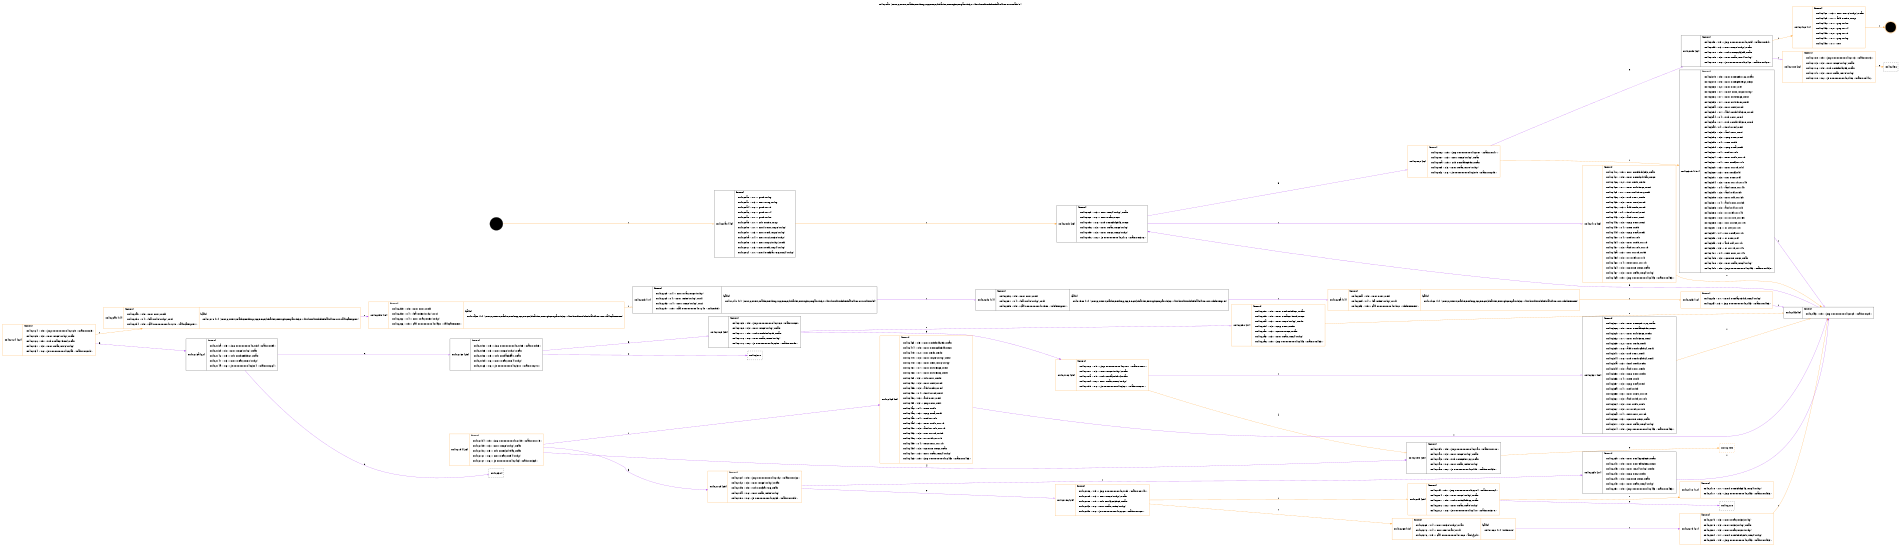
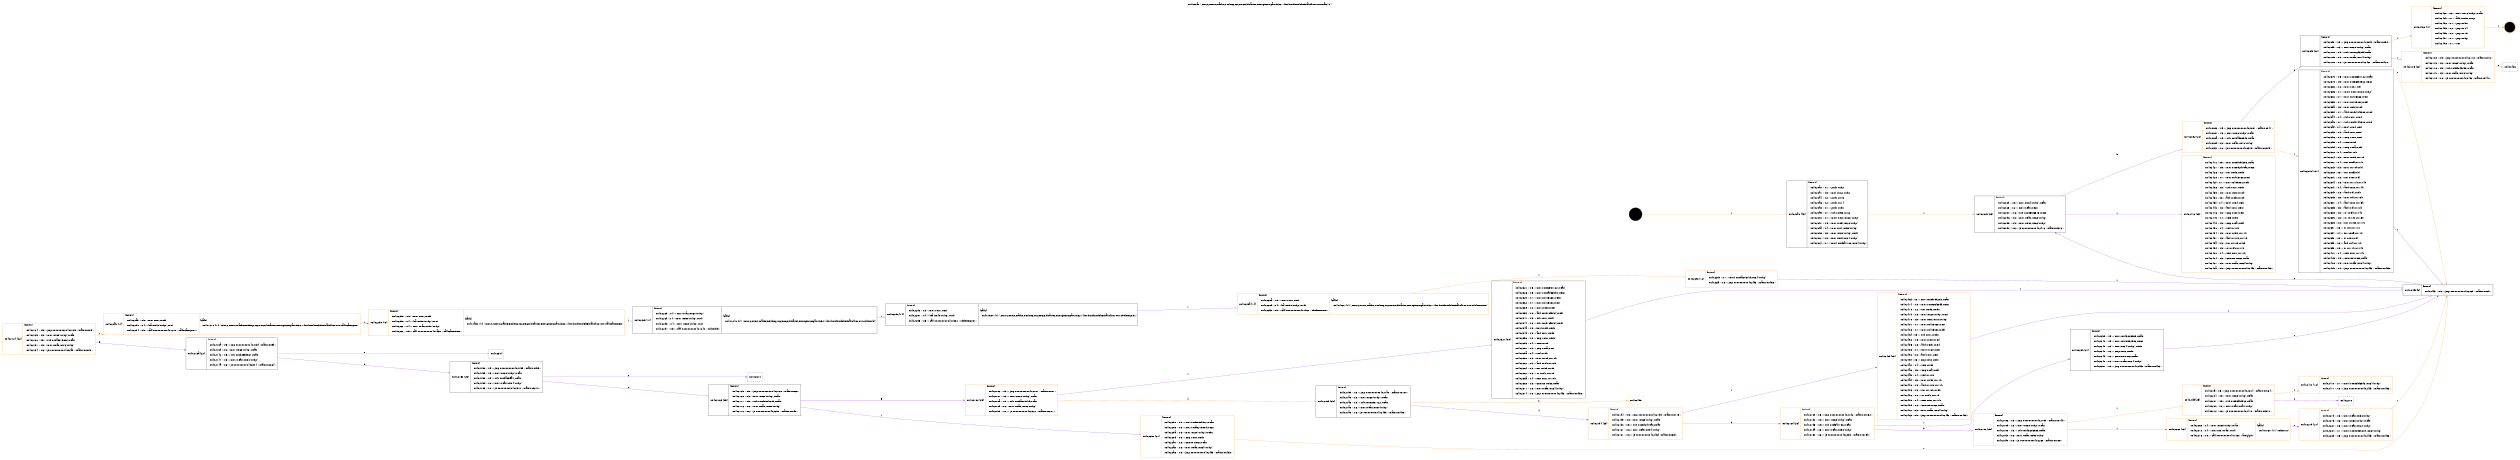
edge "0x40241c [83]" -> "0x4024f3 [5]": now "0x4020f8 [22]" -> "0x4024f3 [5]"
edge "0x402321 [88]" -> "0x4024f3 [5]": color darkorange -> purple
edge "0x4021b4 [25]" -> "0x40219b [25]": reversed
edge "0x4021e6 [25]" -> "0x40226e [13]": color darkorange -> purple
